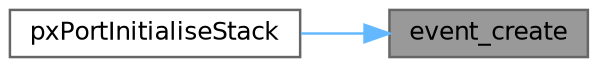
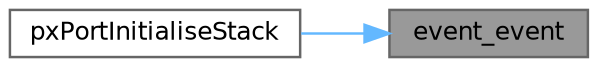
node "event_create": label "event_create" -> "event_event"
